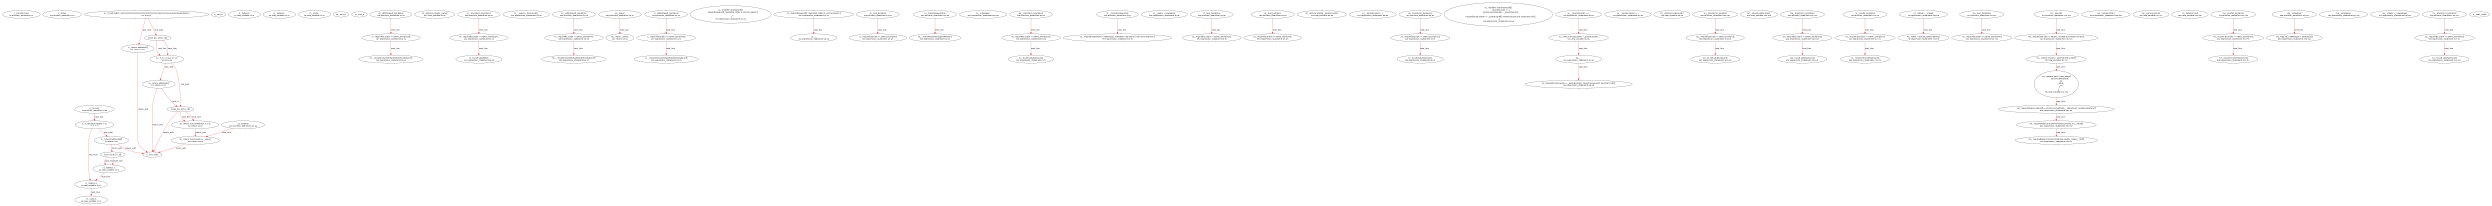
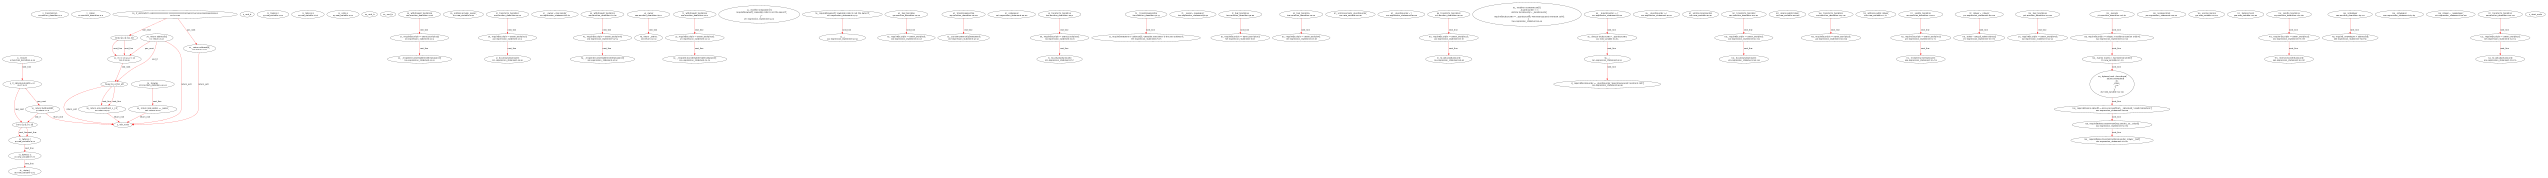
node "110_ address public relayer; 656-new_variable-111-111": added
node "37_ to.call.value(the); 231-expression_statement-38-38": label "37_ to.call.value(the); 231-expression_statement-38-38" -> "37_ to.call.value(amount); 231-expression_statement-38-38"
node "108_ to.call.value(amount); 647-expression_statement-109-109": removed
edge "23_ if_v != 27 && v != 28 142-if-24-26" -> "24_ return address(0); 151-return-25-25": reversed
edge "26_ return ecrecover(hash, v, r, s); 155-return-27-27" -> "60_ return msg.sender == _owner; 364-return-61-61": now "26_ return ecrecover(hash, v, r, s); 155-return-27-27" -> "0_ exit_node"
edge "10_ return (address(0)); 71-return-11-11" -> "(1011, (9, 8), (11, 9))": label "return_exit" -> "end_if"
edge "9_ if_signature.length != 65 64-if-10-12" -> "13_ bytes32 s; 81-new_variable-14-14": now "9_ if_signature.length != 65 64-if-10-12" -> "(1011, (9, 8), (11, 9))"
